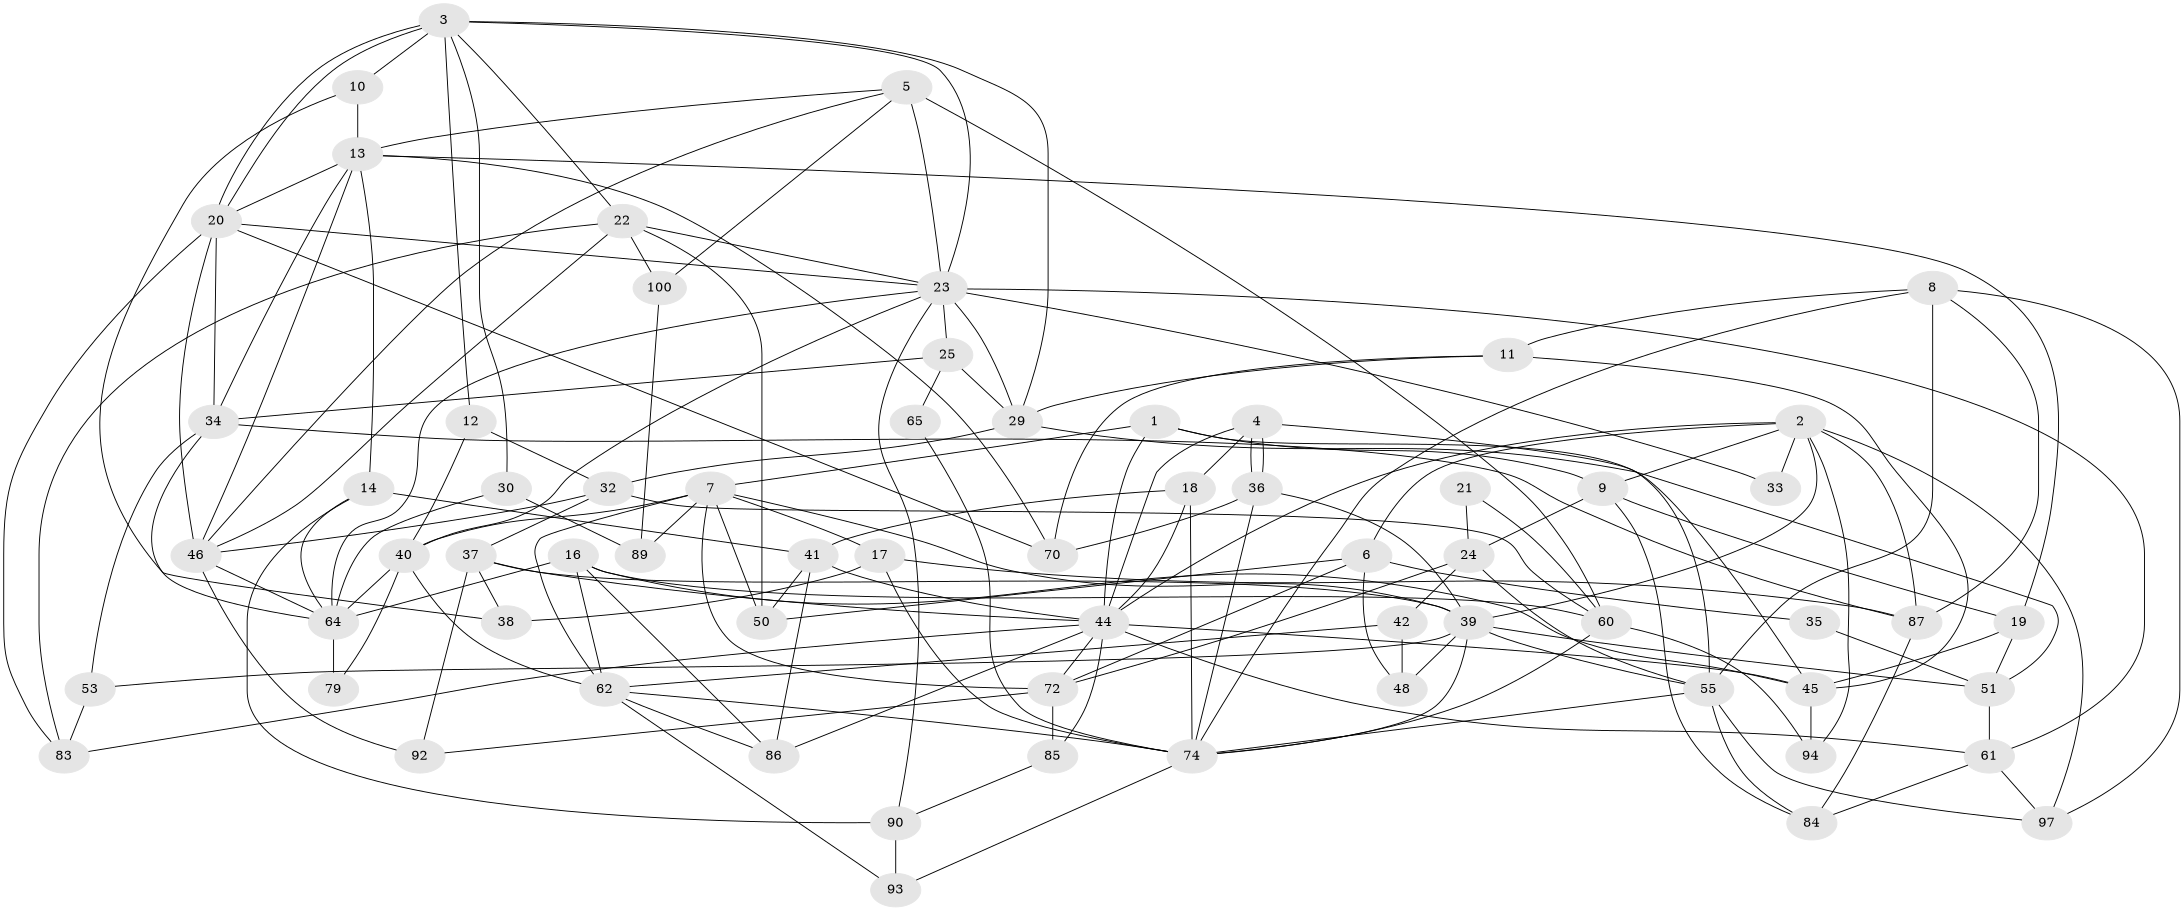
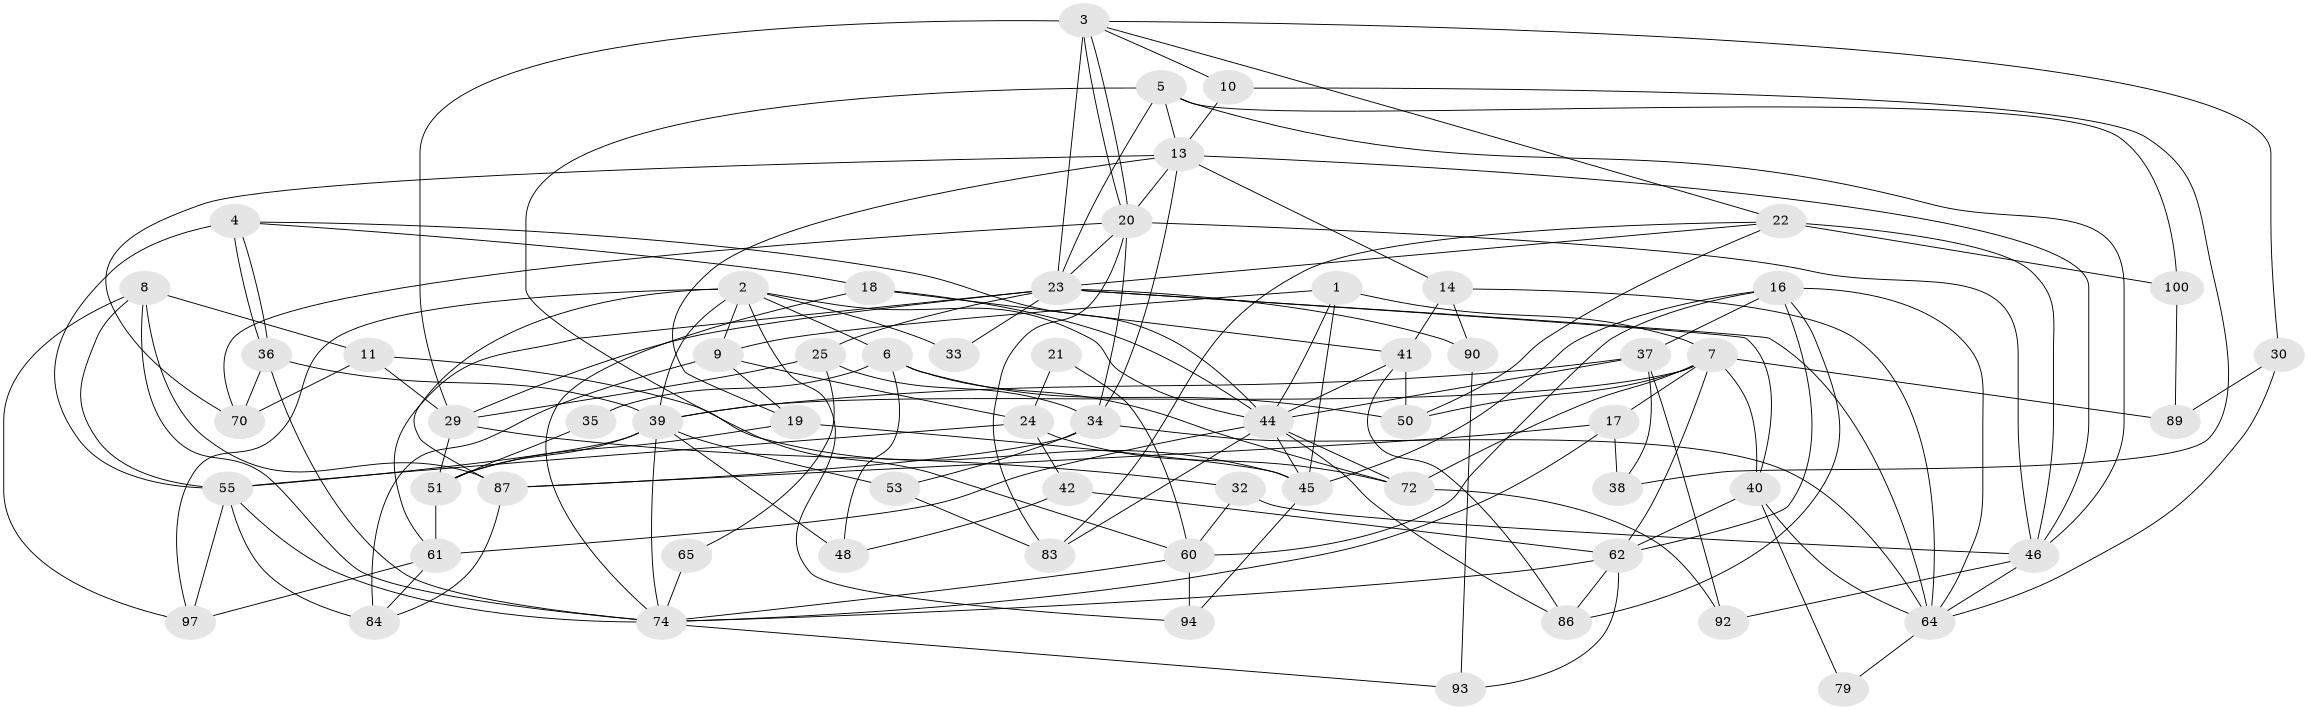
node "12": removed
edge "32" -- "37": now "16" -- "37"
node "85": removed
